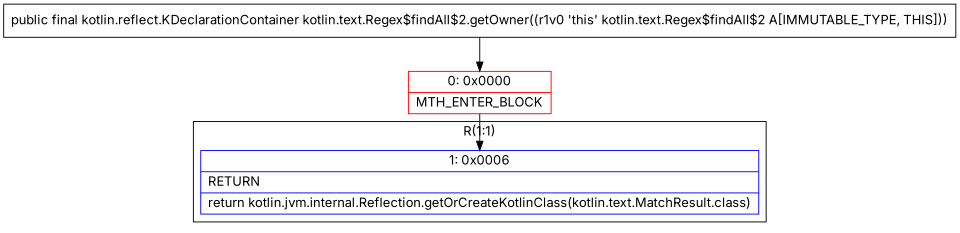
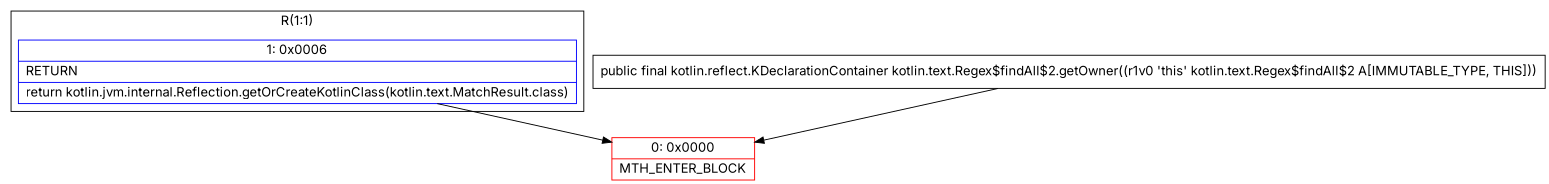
edge "0: 0x0000" -> "1: 0x0006": reversed
